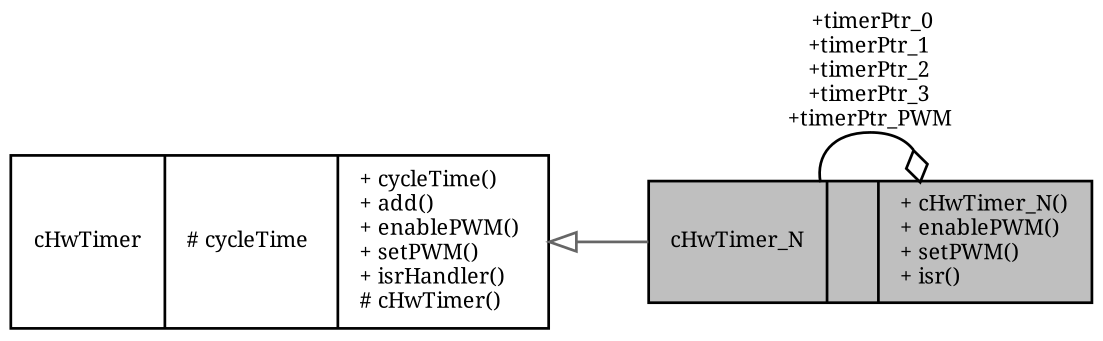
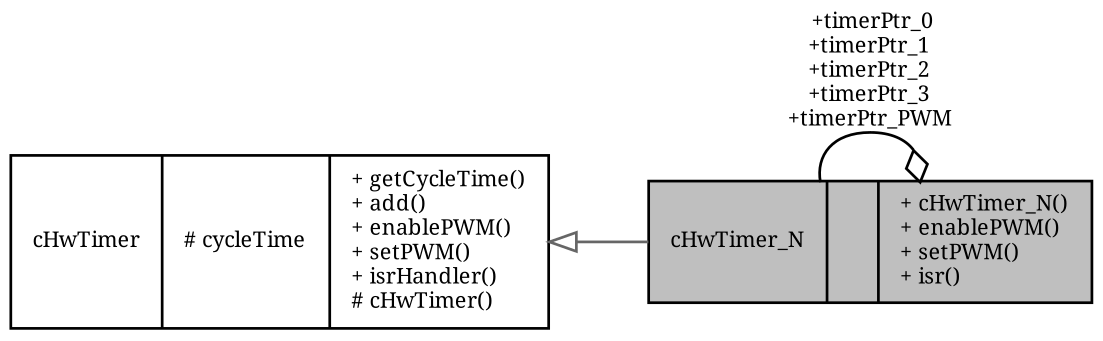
node "cHwTimer": text "+ cycleTime()" -> "+ getCycleTime()"
